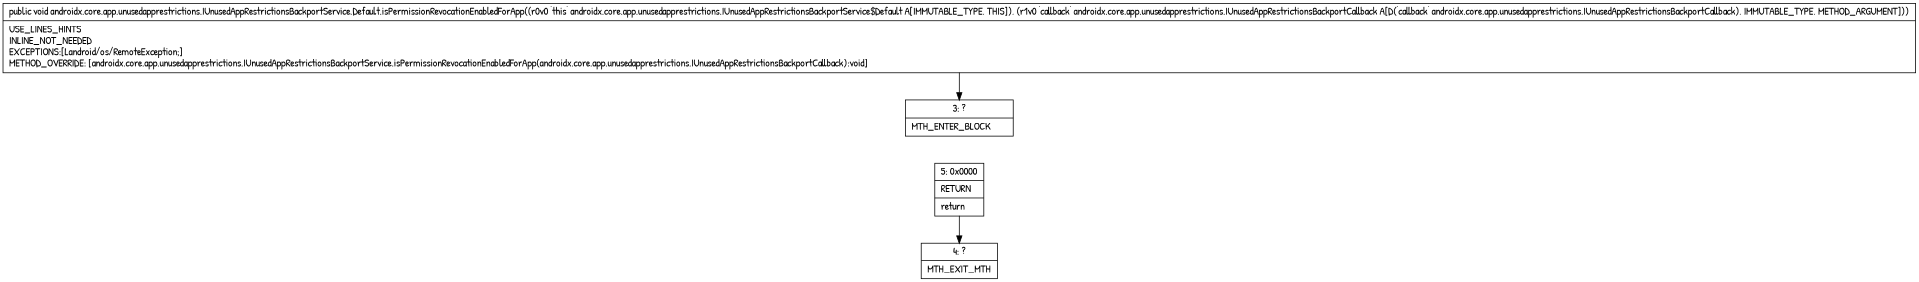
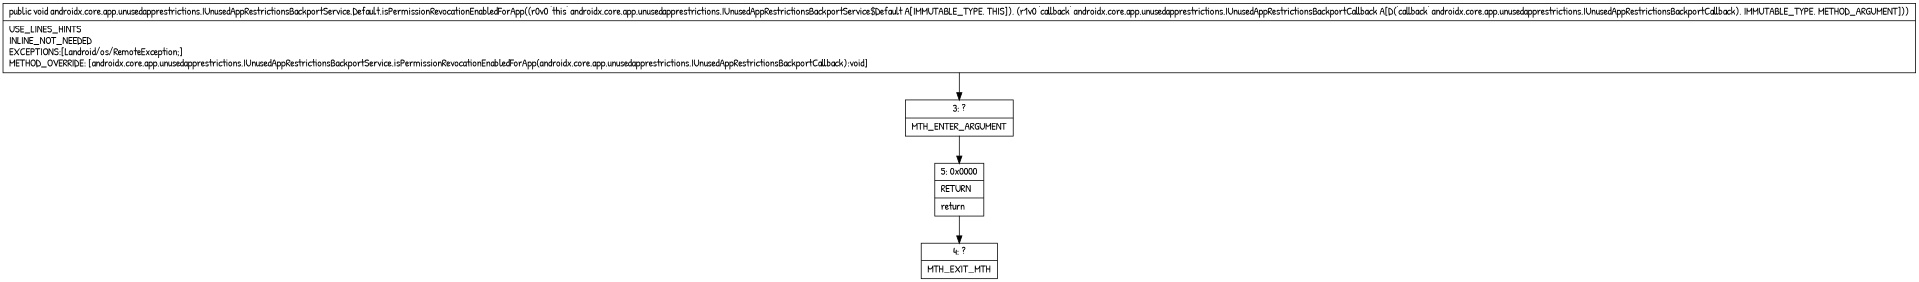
node "3: ?": text "MTH_ENTER_BLOCK" -> "MTH_ENTER_ARGUMENT"
edge "3: ?" -> "5: 0x0000": added
